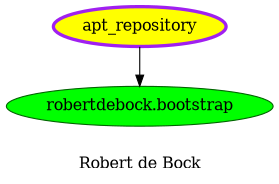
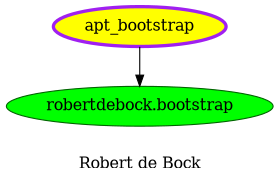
node "apt_repository": label "apt_repository" -> "apt_bootstrap"
